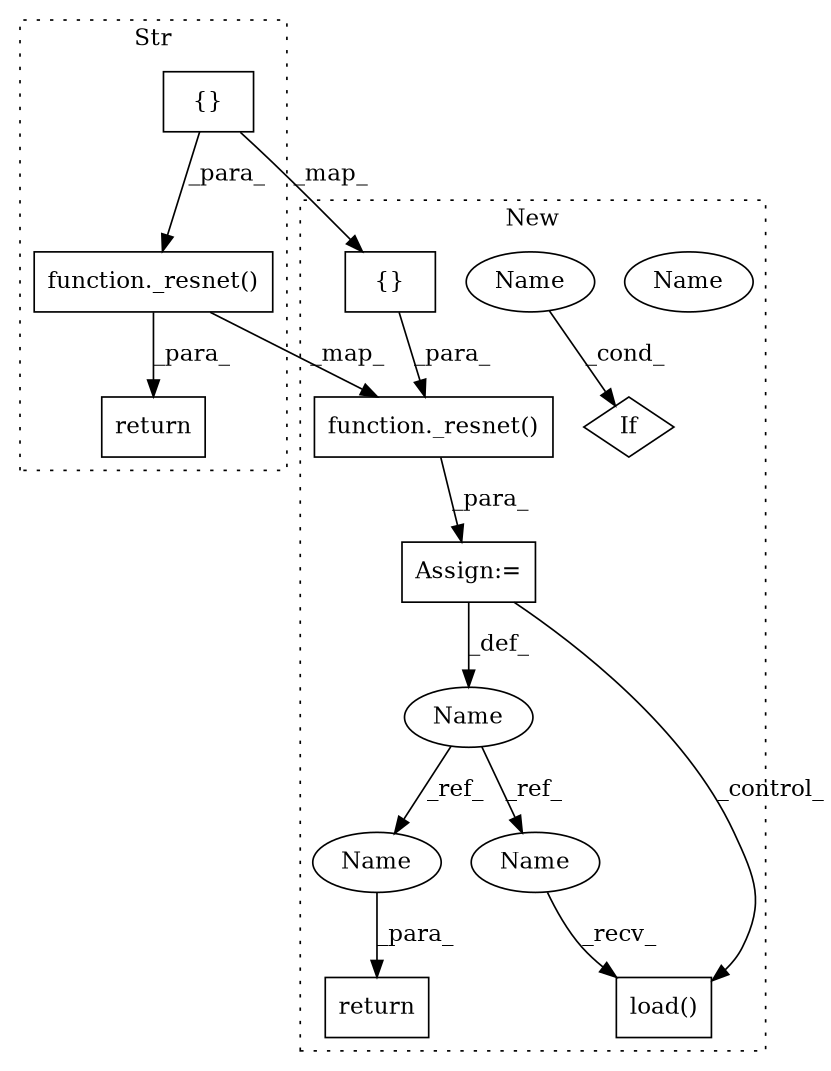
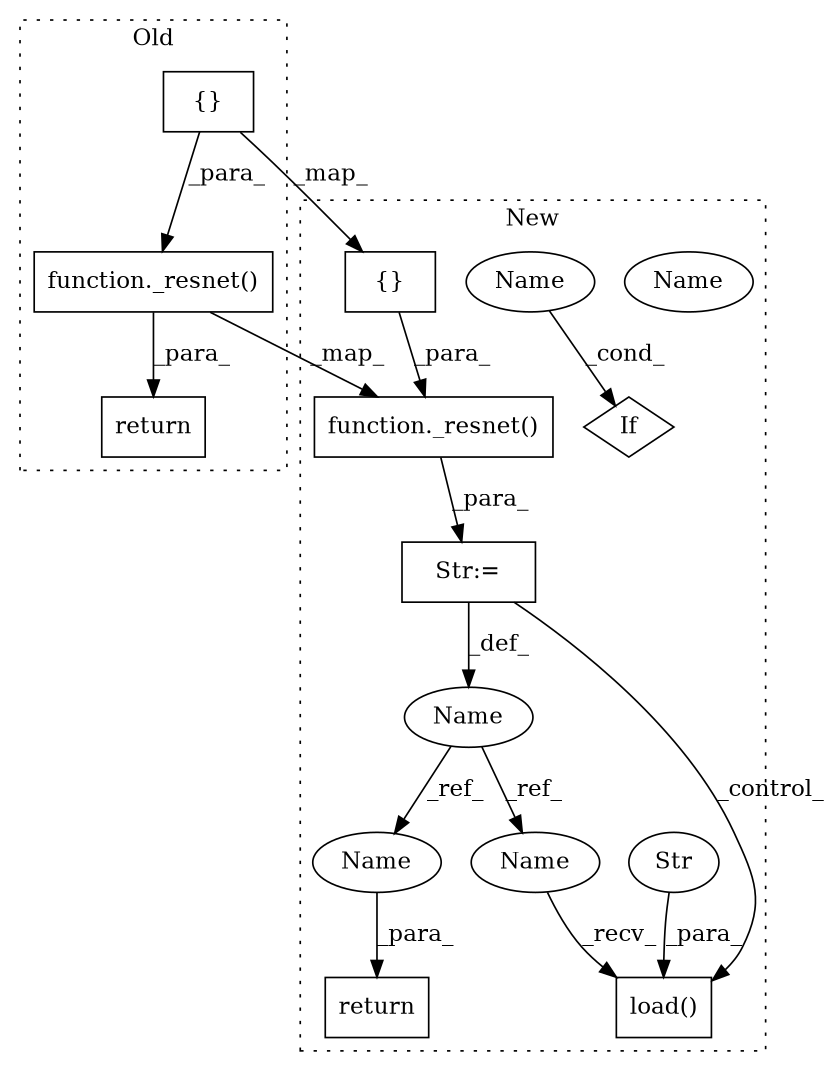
cluster "Str": label "Str" -> "Old"
node "Assign:=": label "Assign:=" -> "Str:="
node "Str": added
